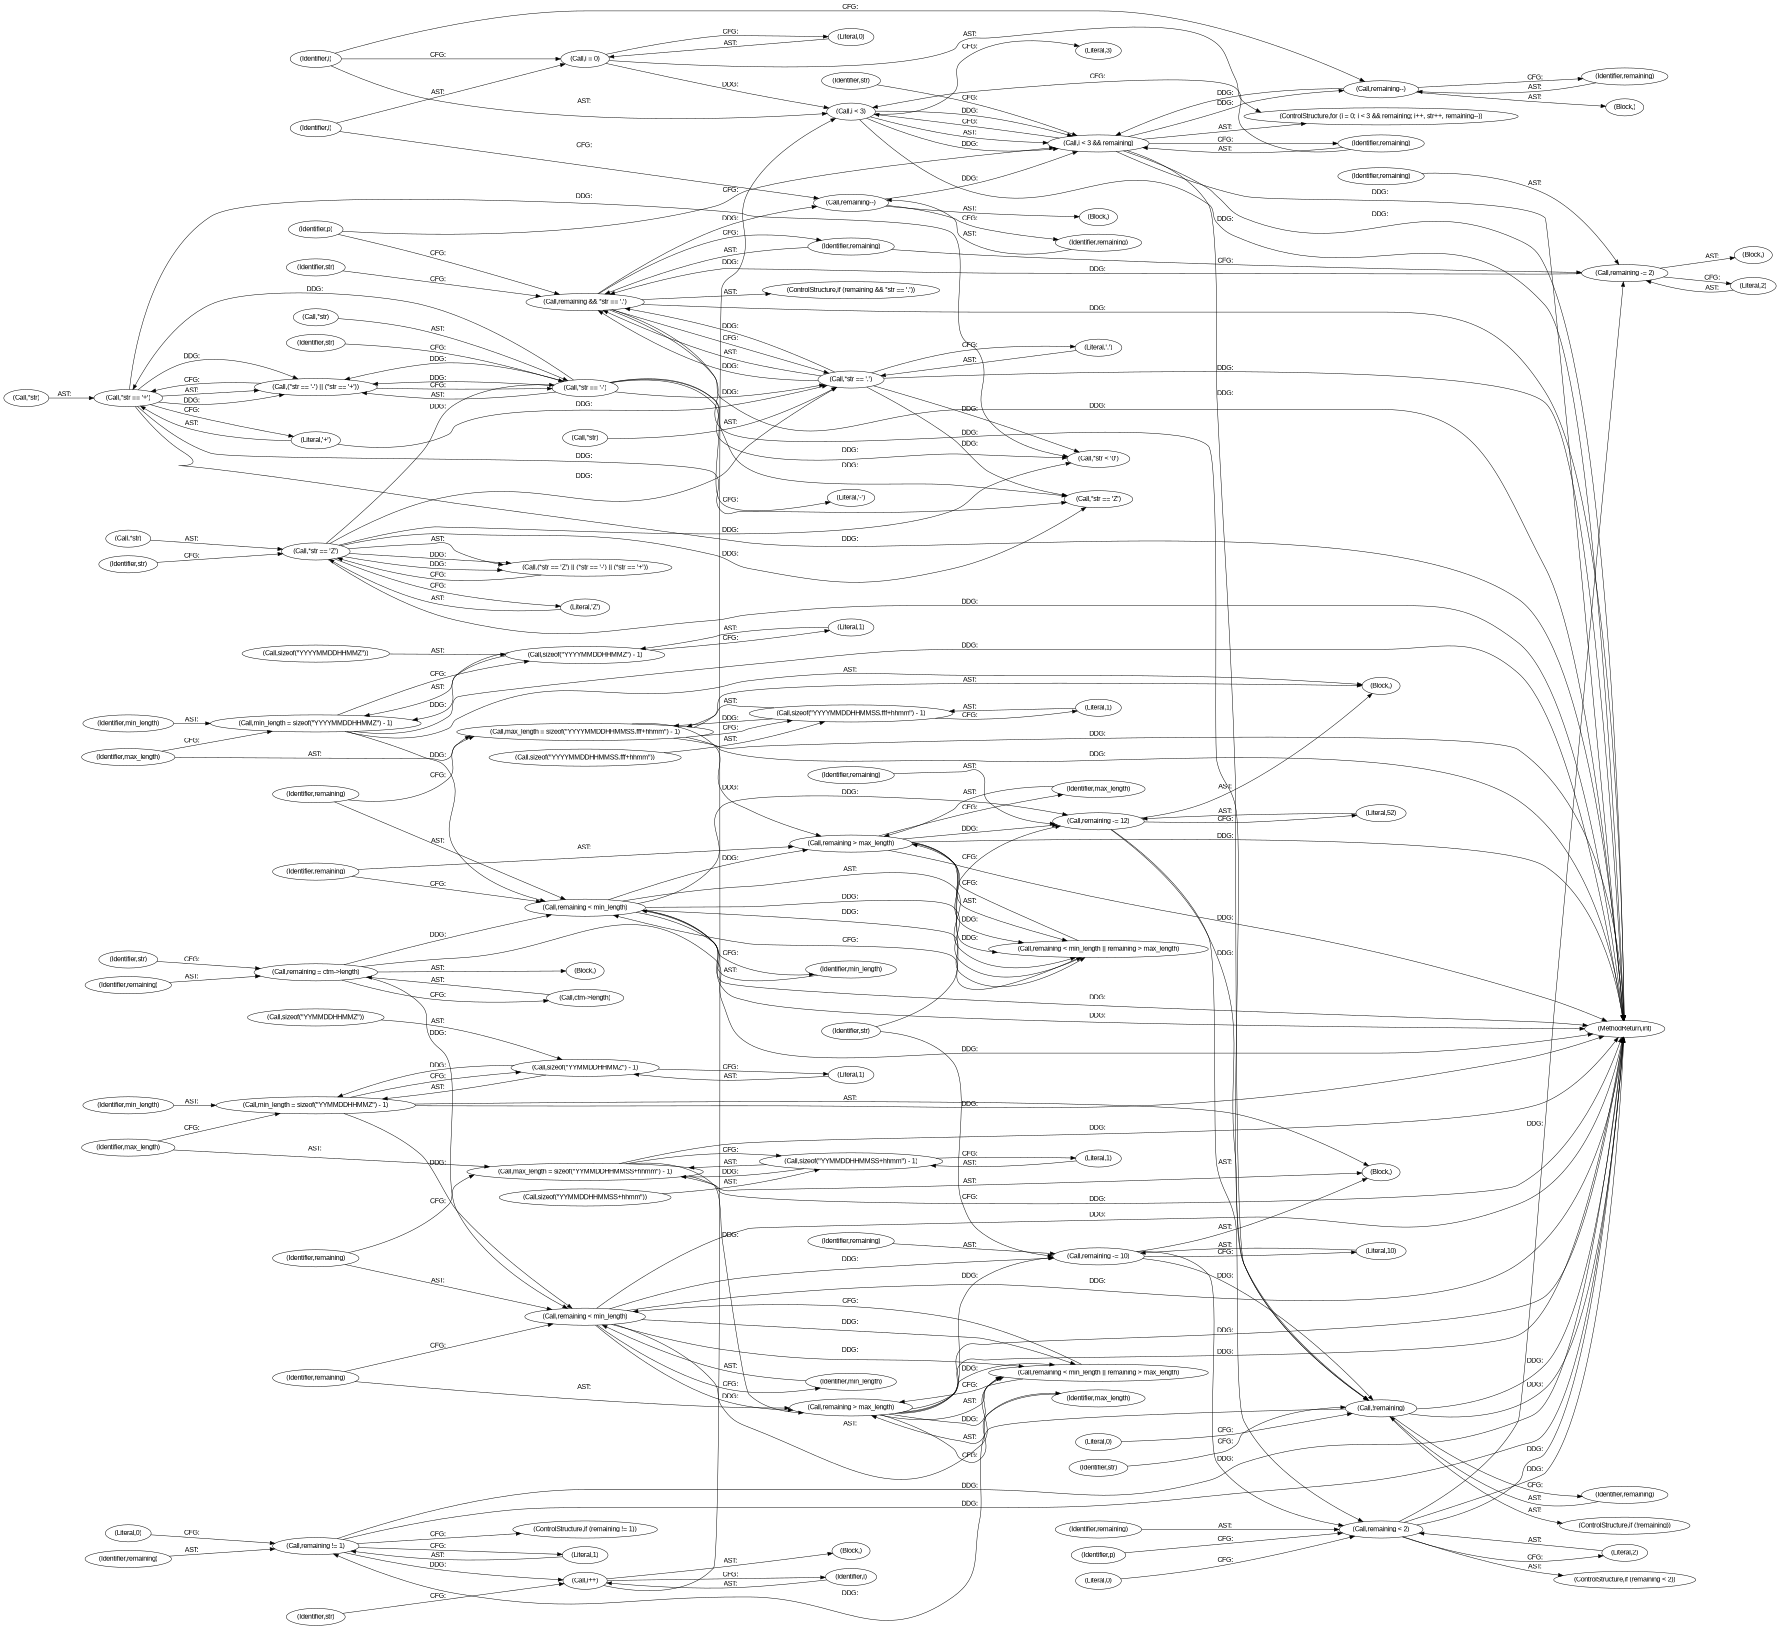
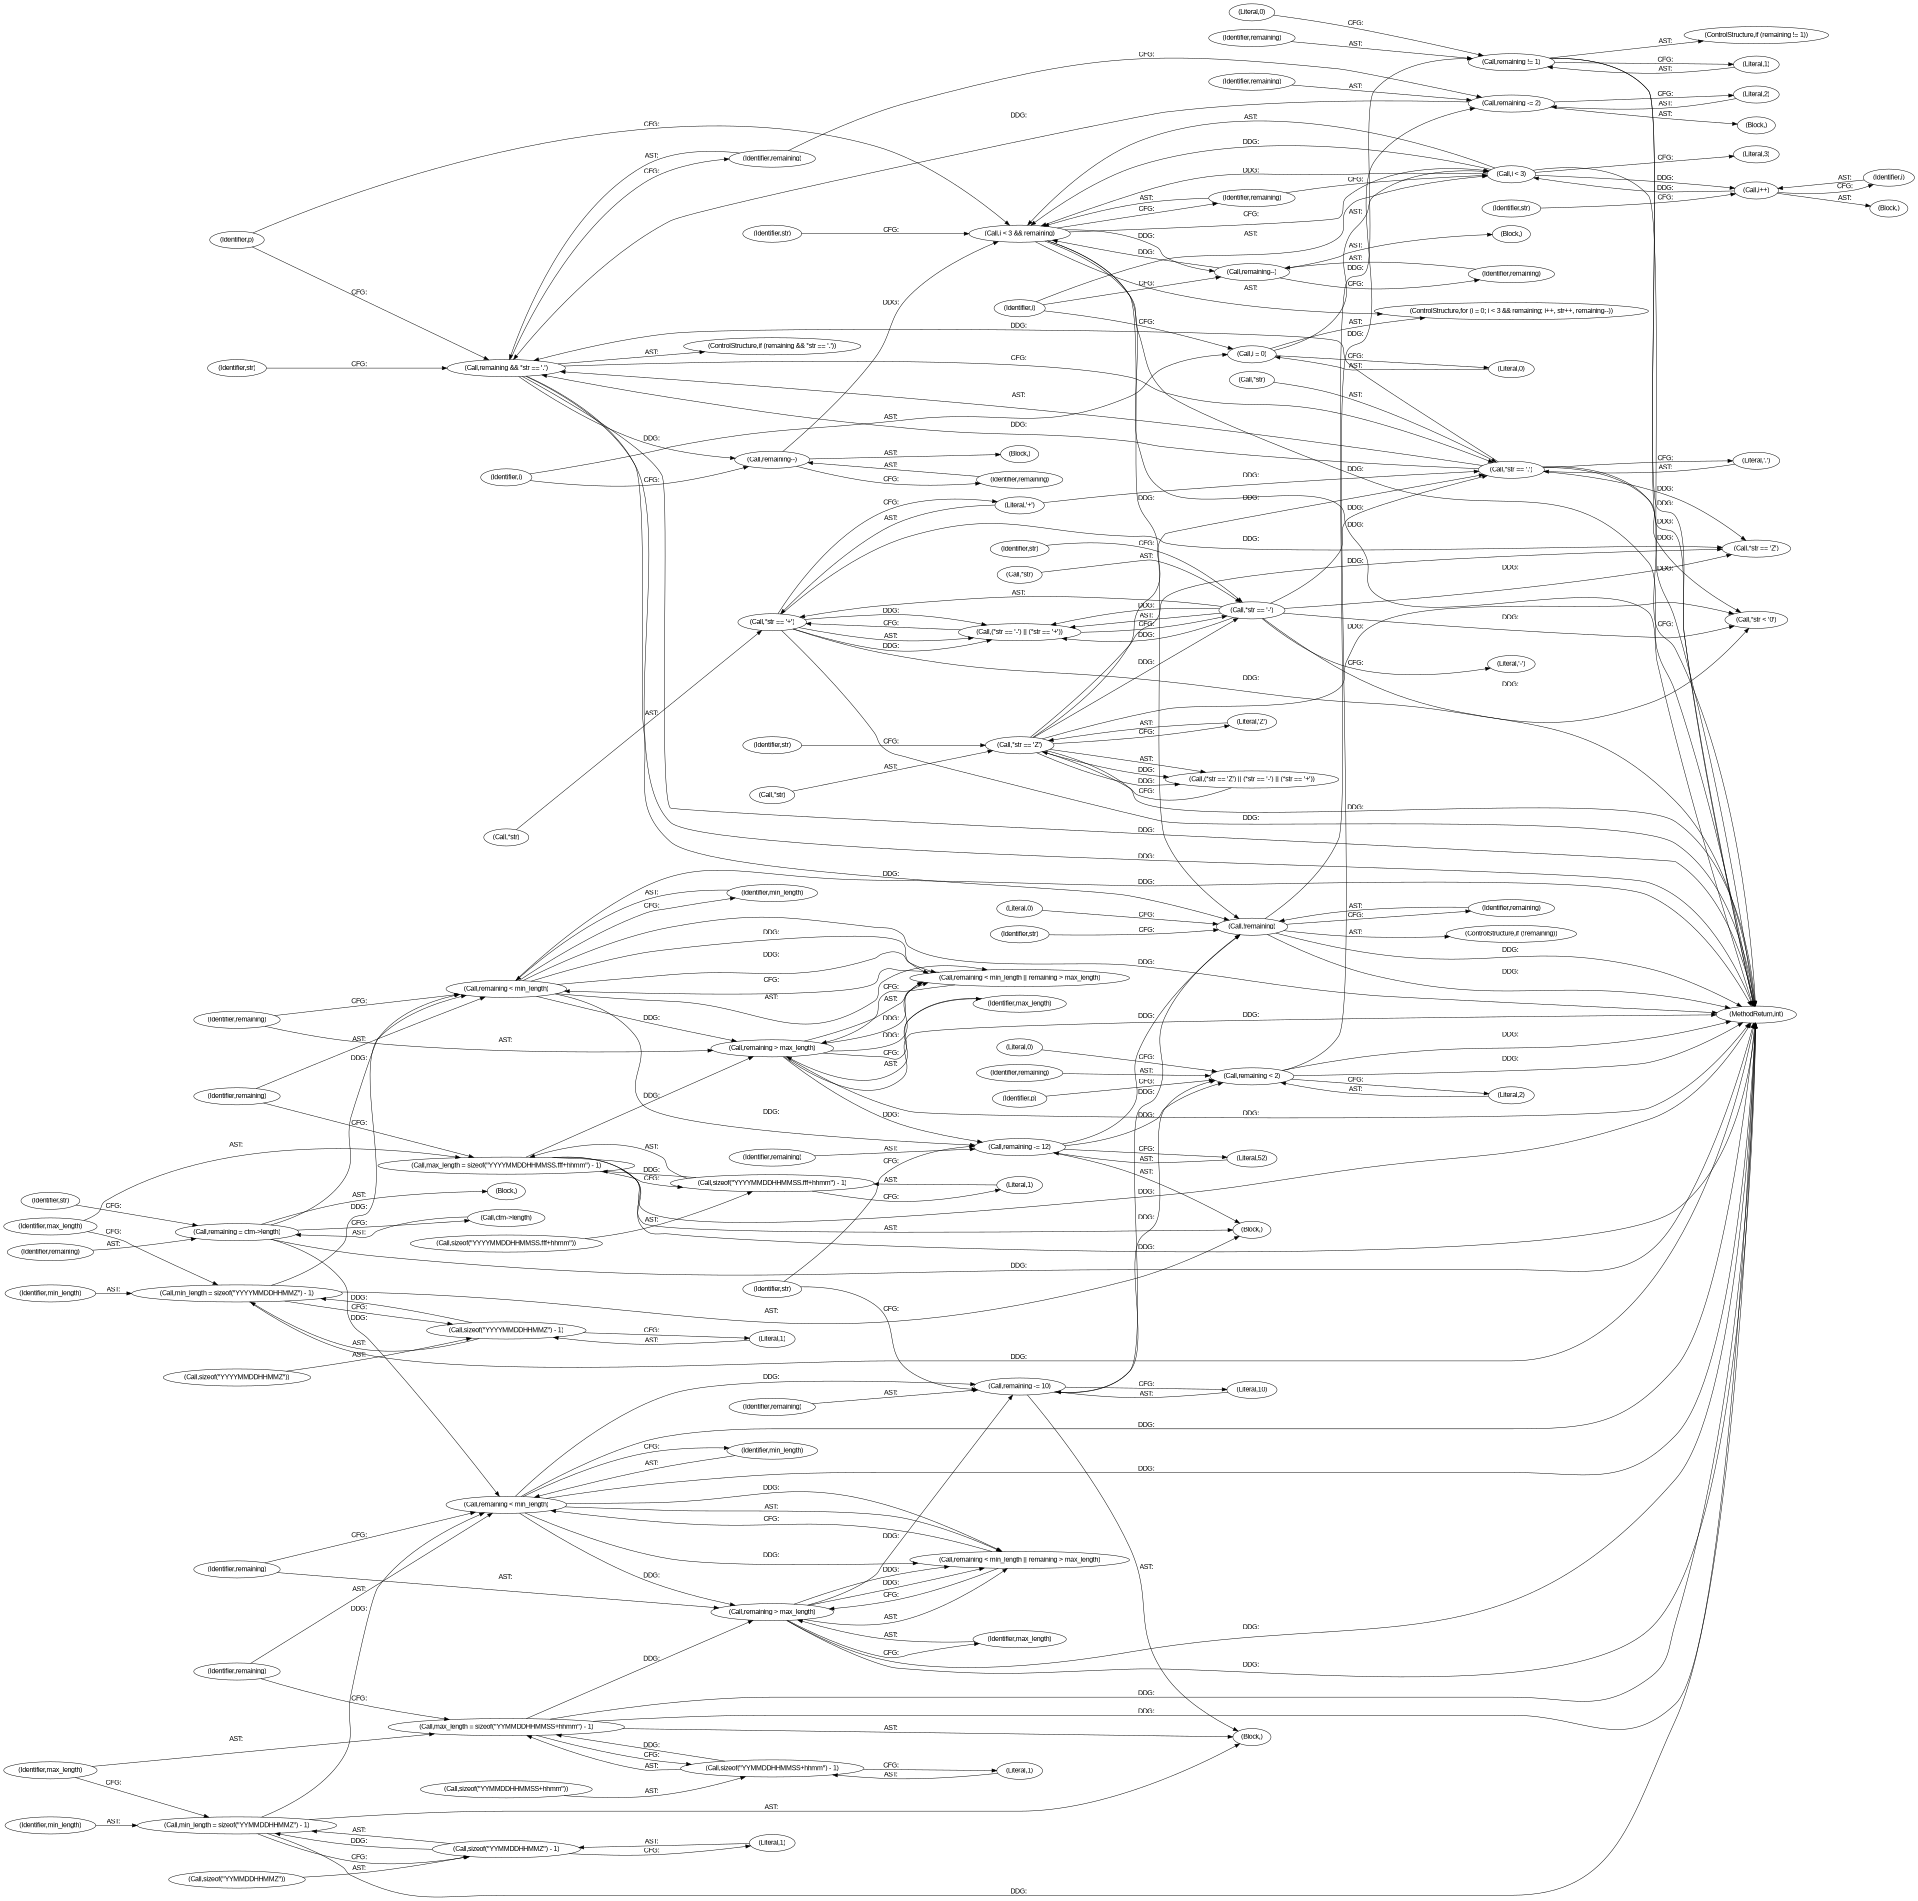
edge "(Call,i = 0)" -> "(Call,i < 3)": label "DDG: " -> "AST: "
edge "(Call,*str == '-')" -> "(Call,*str == '+')": label "DDG: " -> "AST: "
edge "(Call,*str == '.')" -> "(MethodReturn,int)": label "DDG: " -> "CFG: "
edge "(Call,*str == '-')" -> "(MethodReturn,int)": added, label "DDG:"
edge "(Call,remaining -= 12)" -> "(Call,remaining < 2)": label "AST: " -> "DDG: "
edge "(Call,remaining != 1)" -> "(ControlStructure,if (remaining != 1))": label "CFG: " -> "AST: "
edge "(Call,remaining != 1)" -> "(Call,i++)": now "(Call,i < 3)" -> "(Call,i++)"
node "(ControlStructure,if (remaining < 2))": removed
